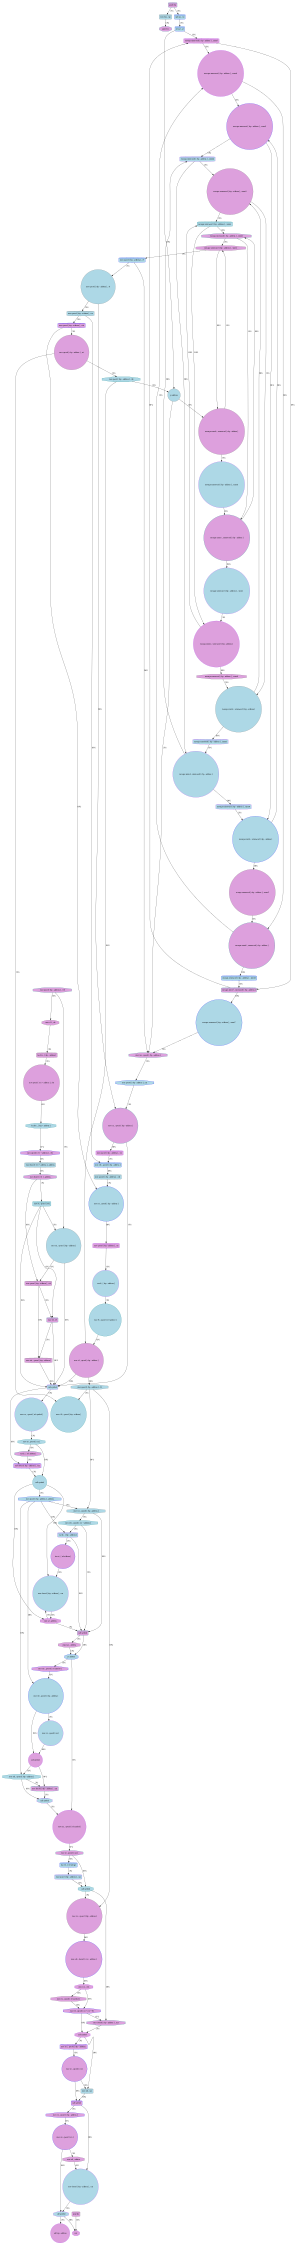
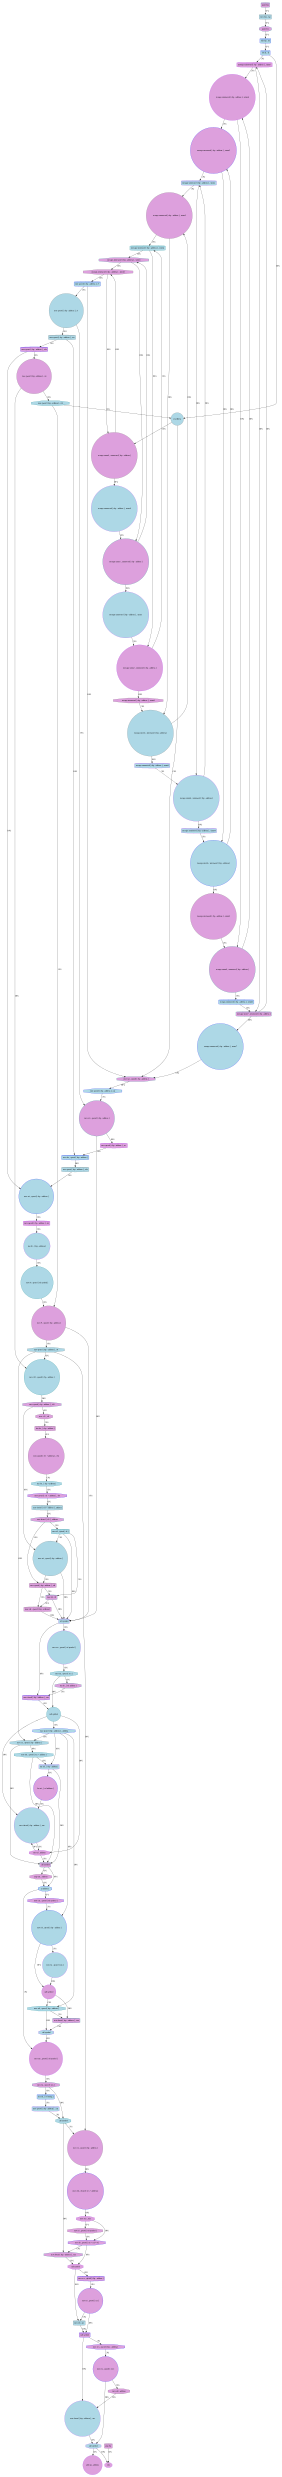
edge "push rbp" -> "sub rsp , rsi": now "push rbx" -> "sub rsp , rsi"
edge "mov r10 , qword [ rbp - address ]" -> "mov qword [ rbp - address ] , r10": added, label "DFG"
